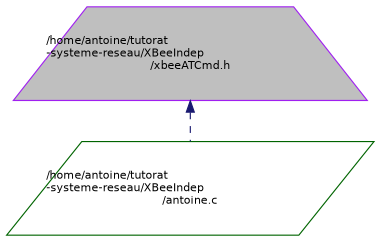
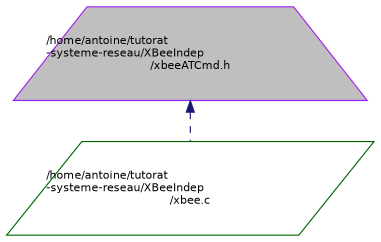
node "/home/antoine/tutorat -systeme-reseau/XBeeIndep /antoine.c": label "/home/antoine/tutorat -systeme-reseau/XBeeIndep /antoine.c" -> "/home/antoine/tutorat -systeme-reseau/XBeeIndep /xbee.c"
